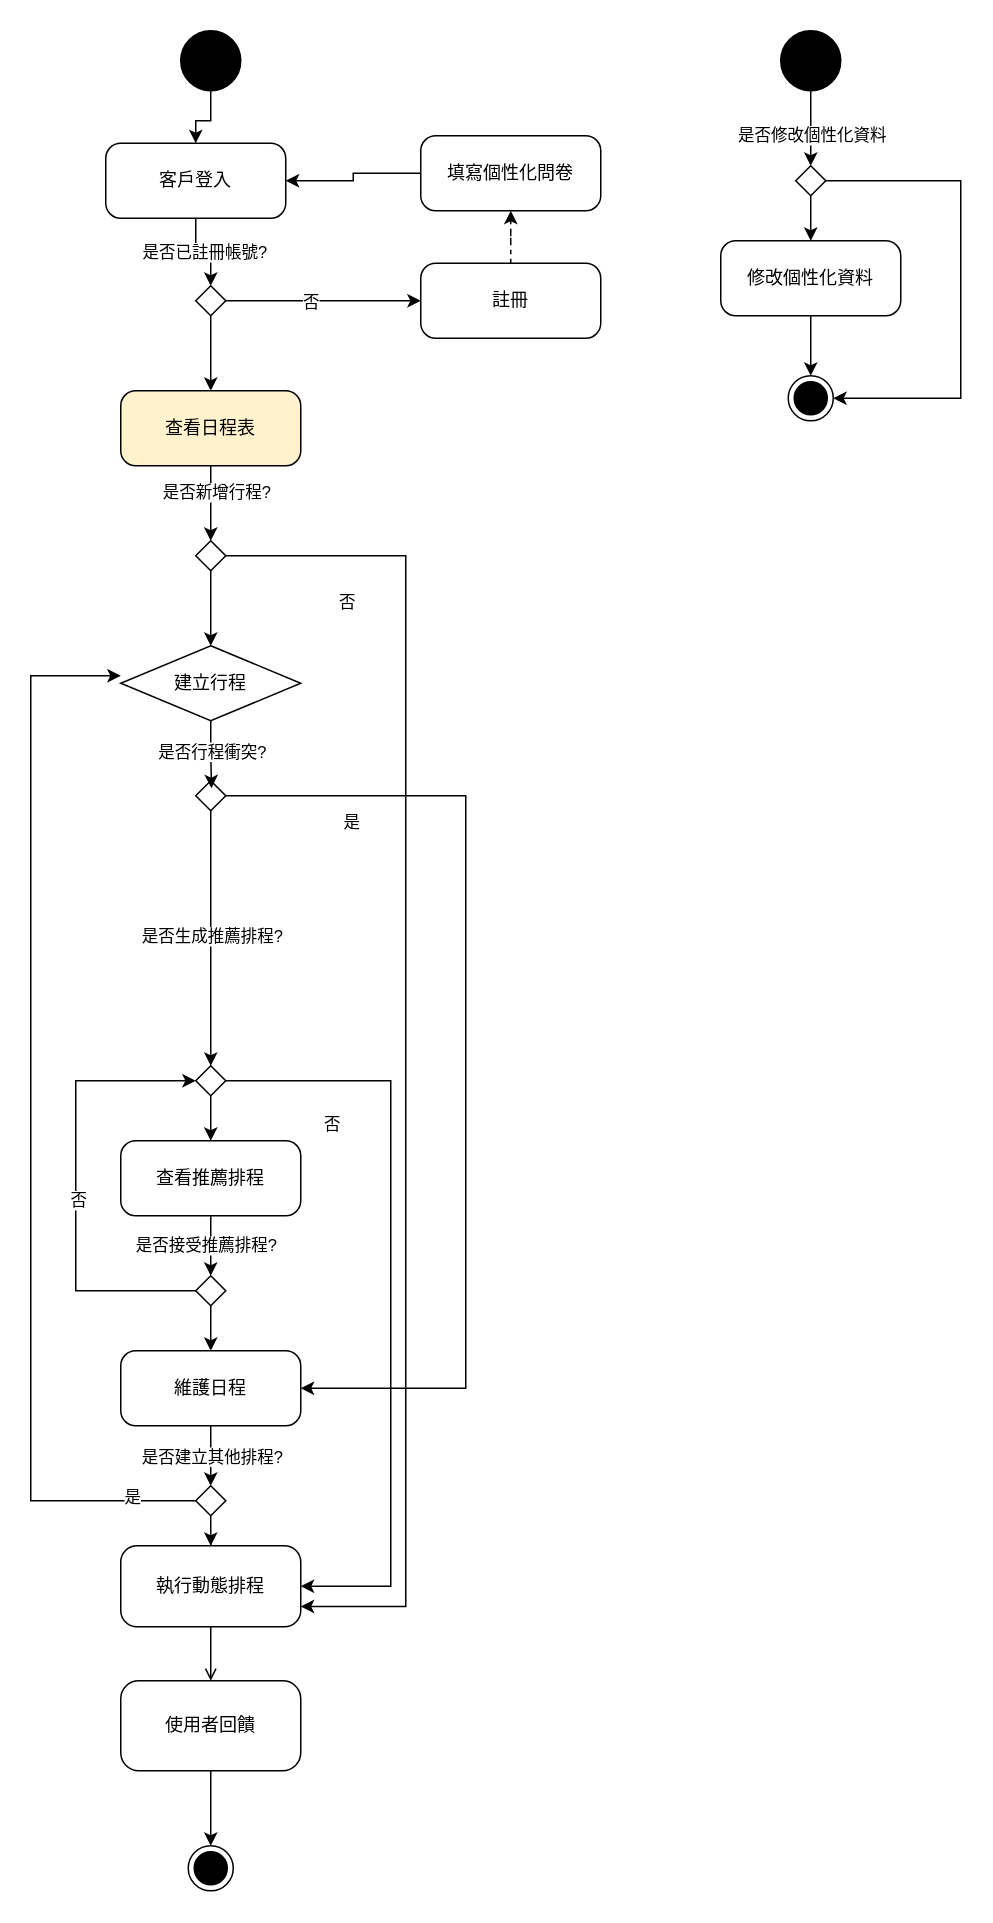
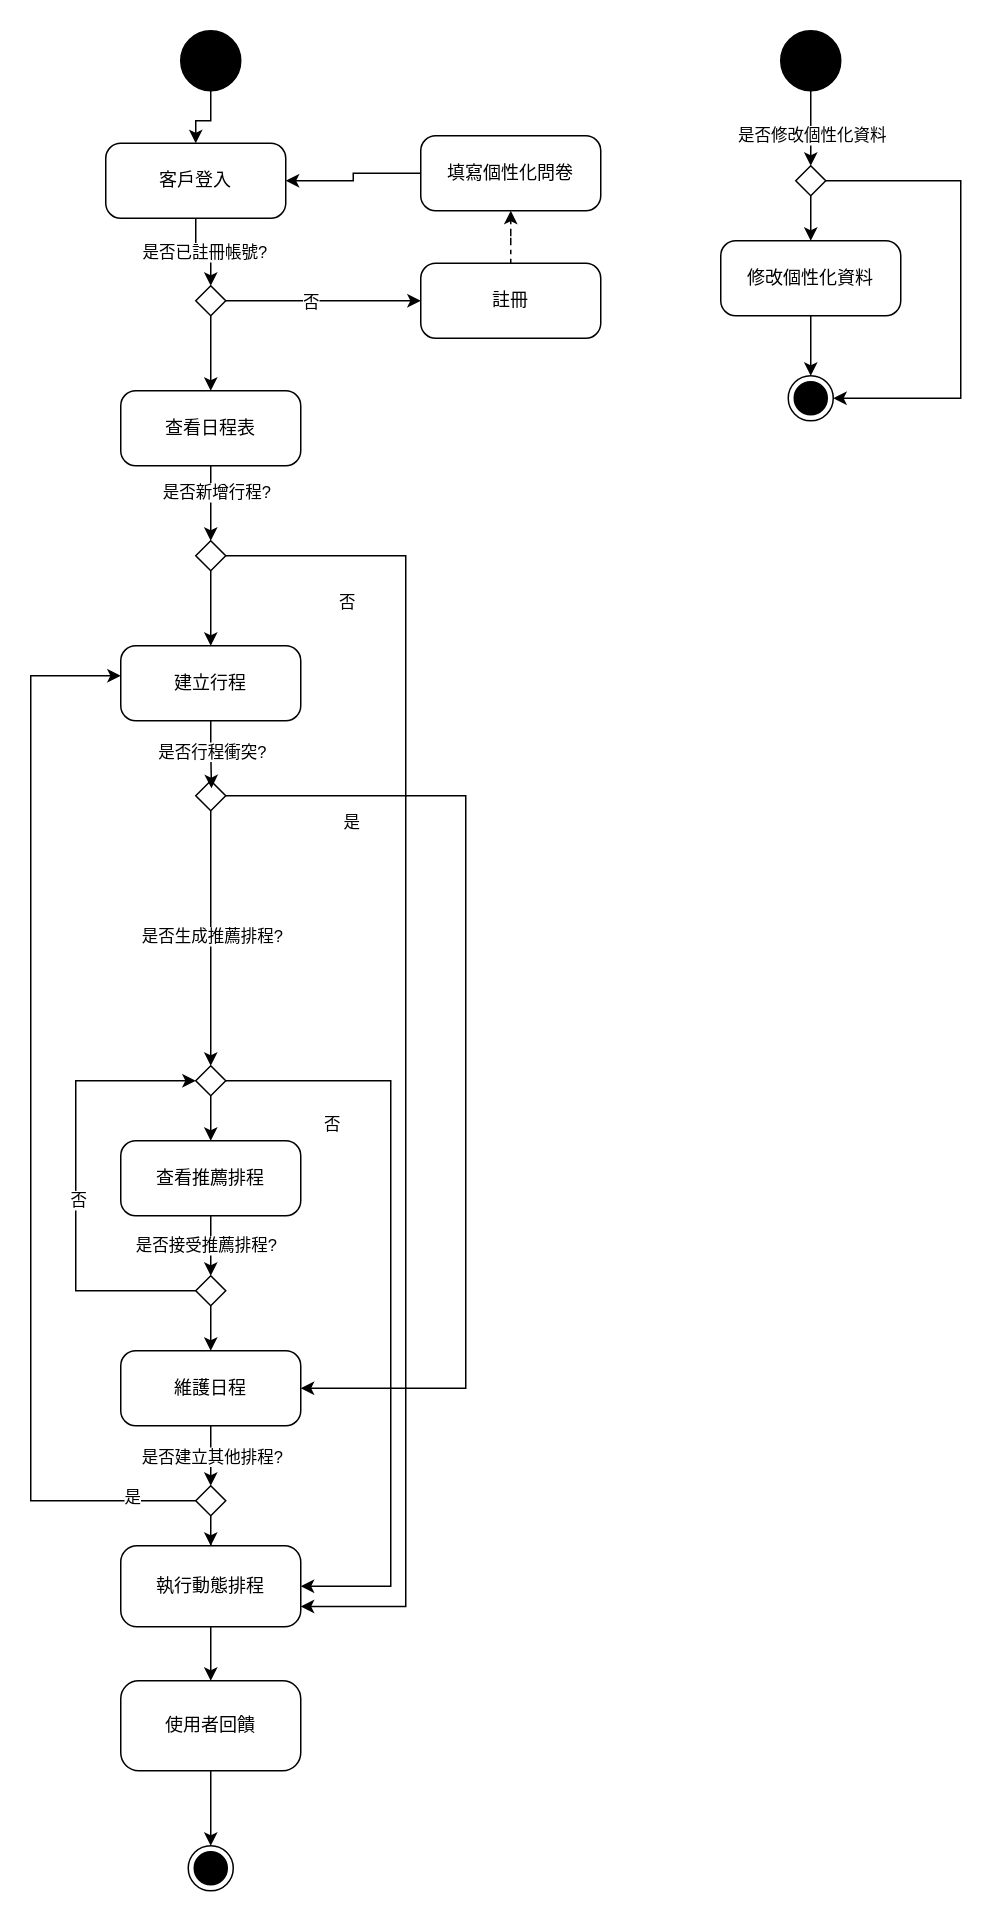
node "查看日程表": fillcolor #fff2cc -> #ffffff
node "建立行程": shape diamond -> rounded rectangle
edge "執行動態排程" -> "使用者回饋": arrowhead open -> classic
